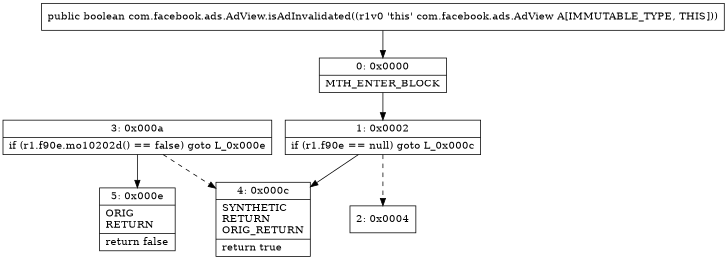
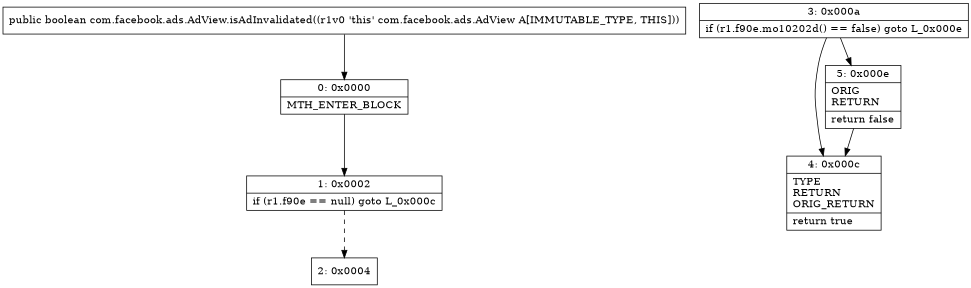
edge "3: 0x000a" -> "4: 0x000c": style dashed -> solid
edge "1: 0x0002" -> "4: 0x000c": now "5: 0x000e" -> "4: 0x000c"
node "4: 0x000c": text "SYNTHETIC" -> "TYPE"
